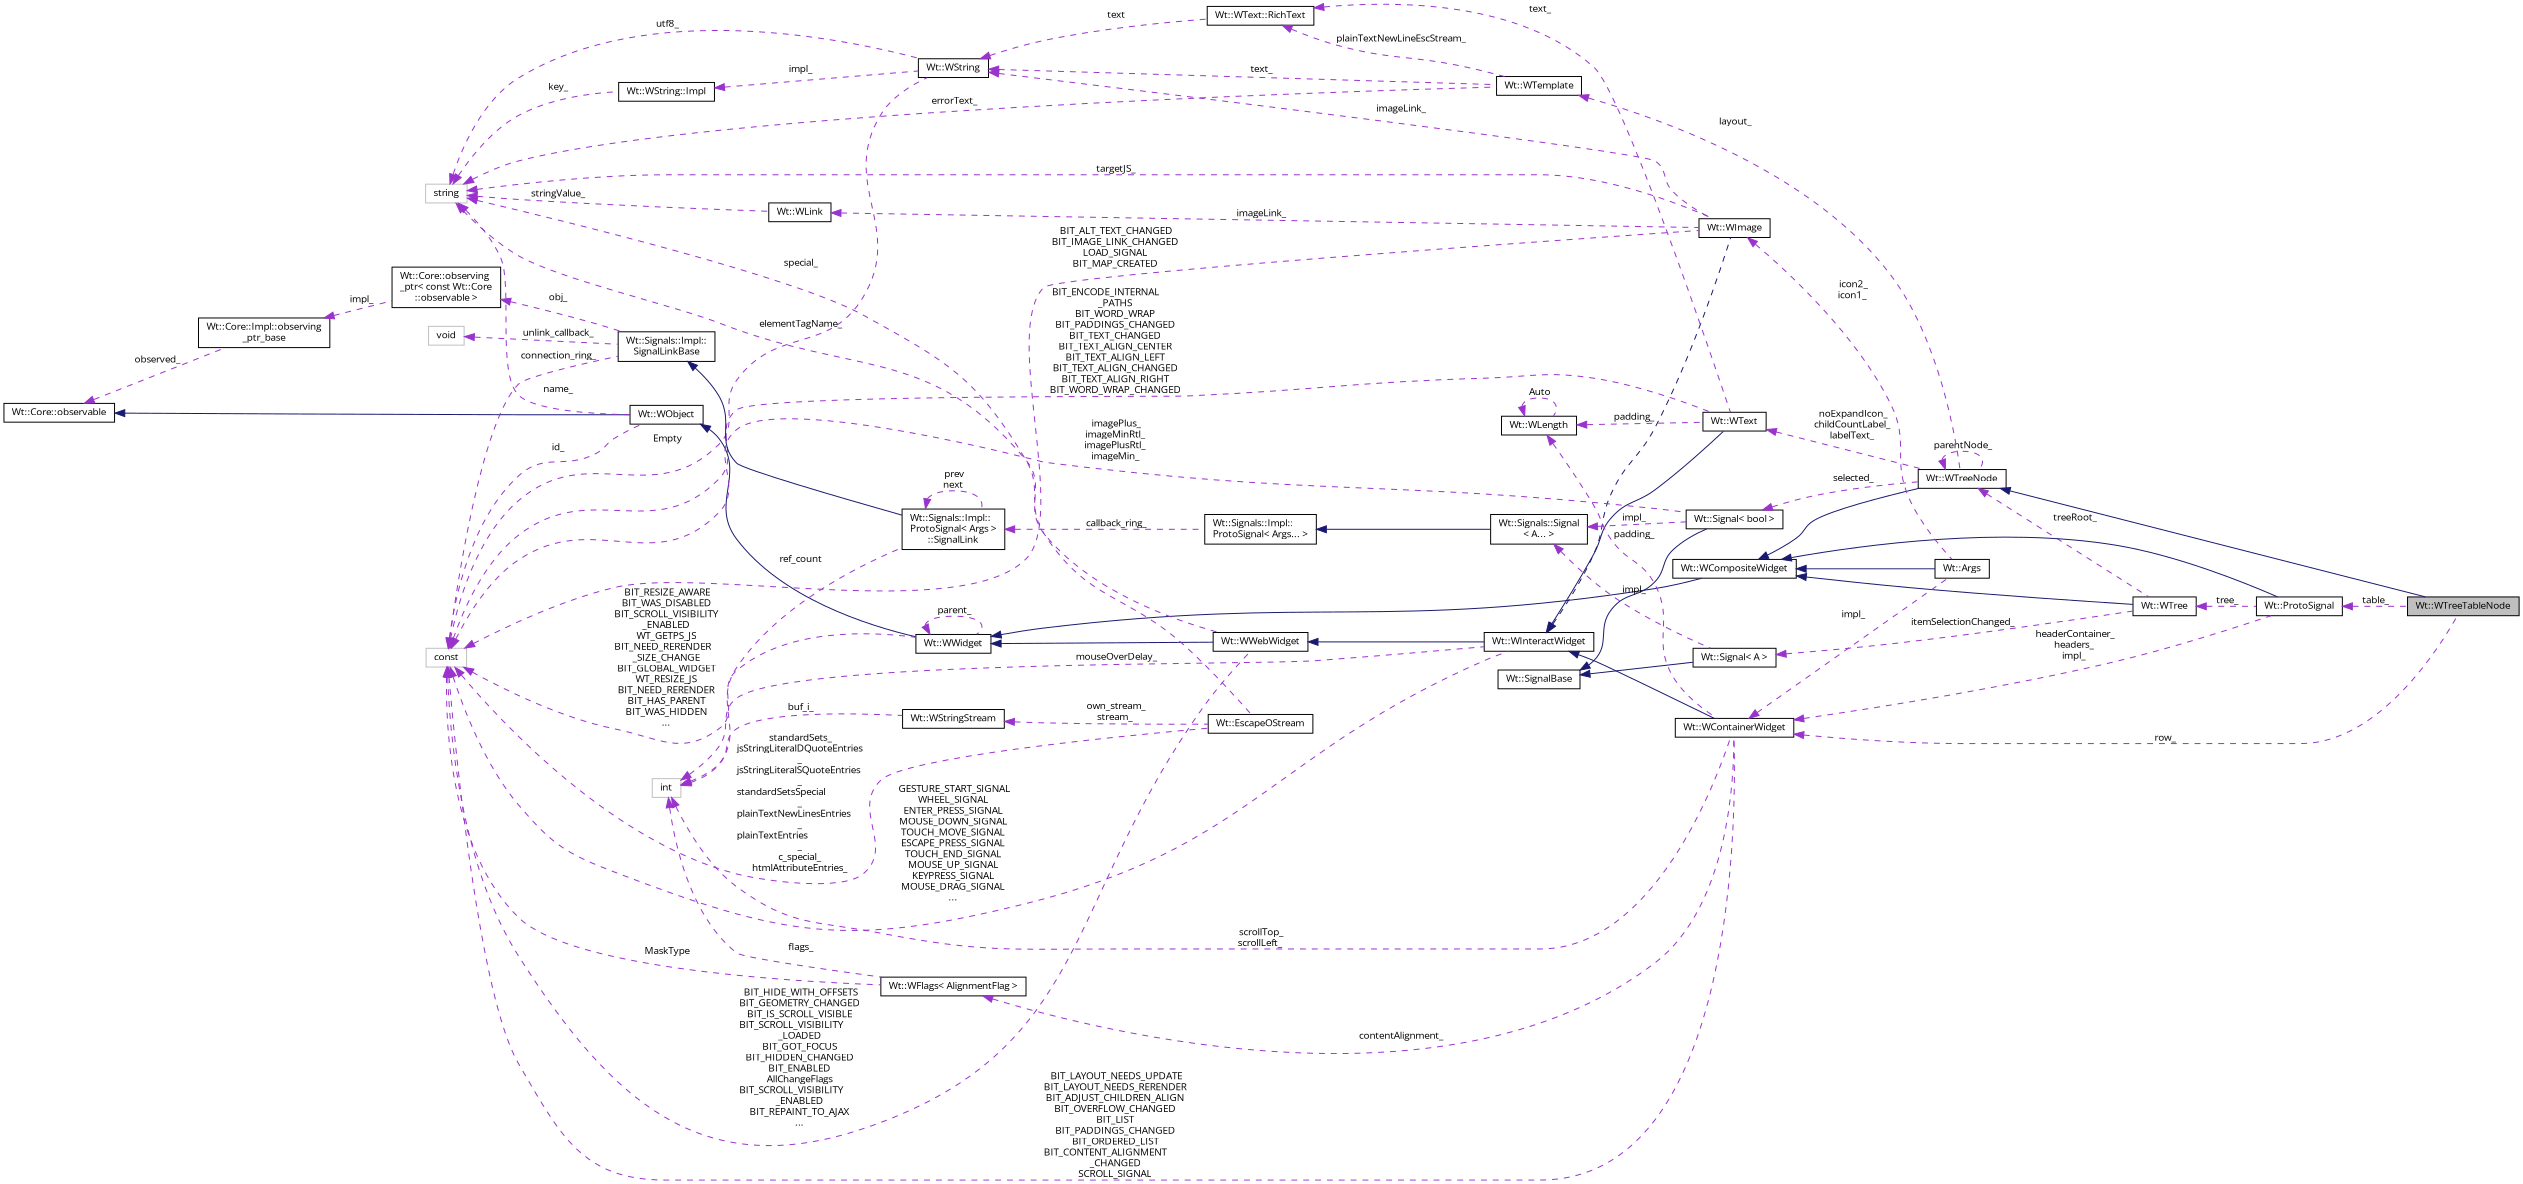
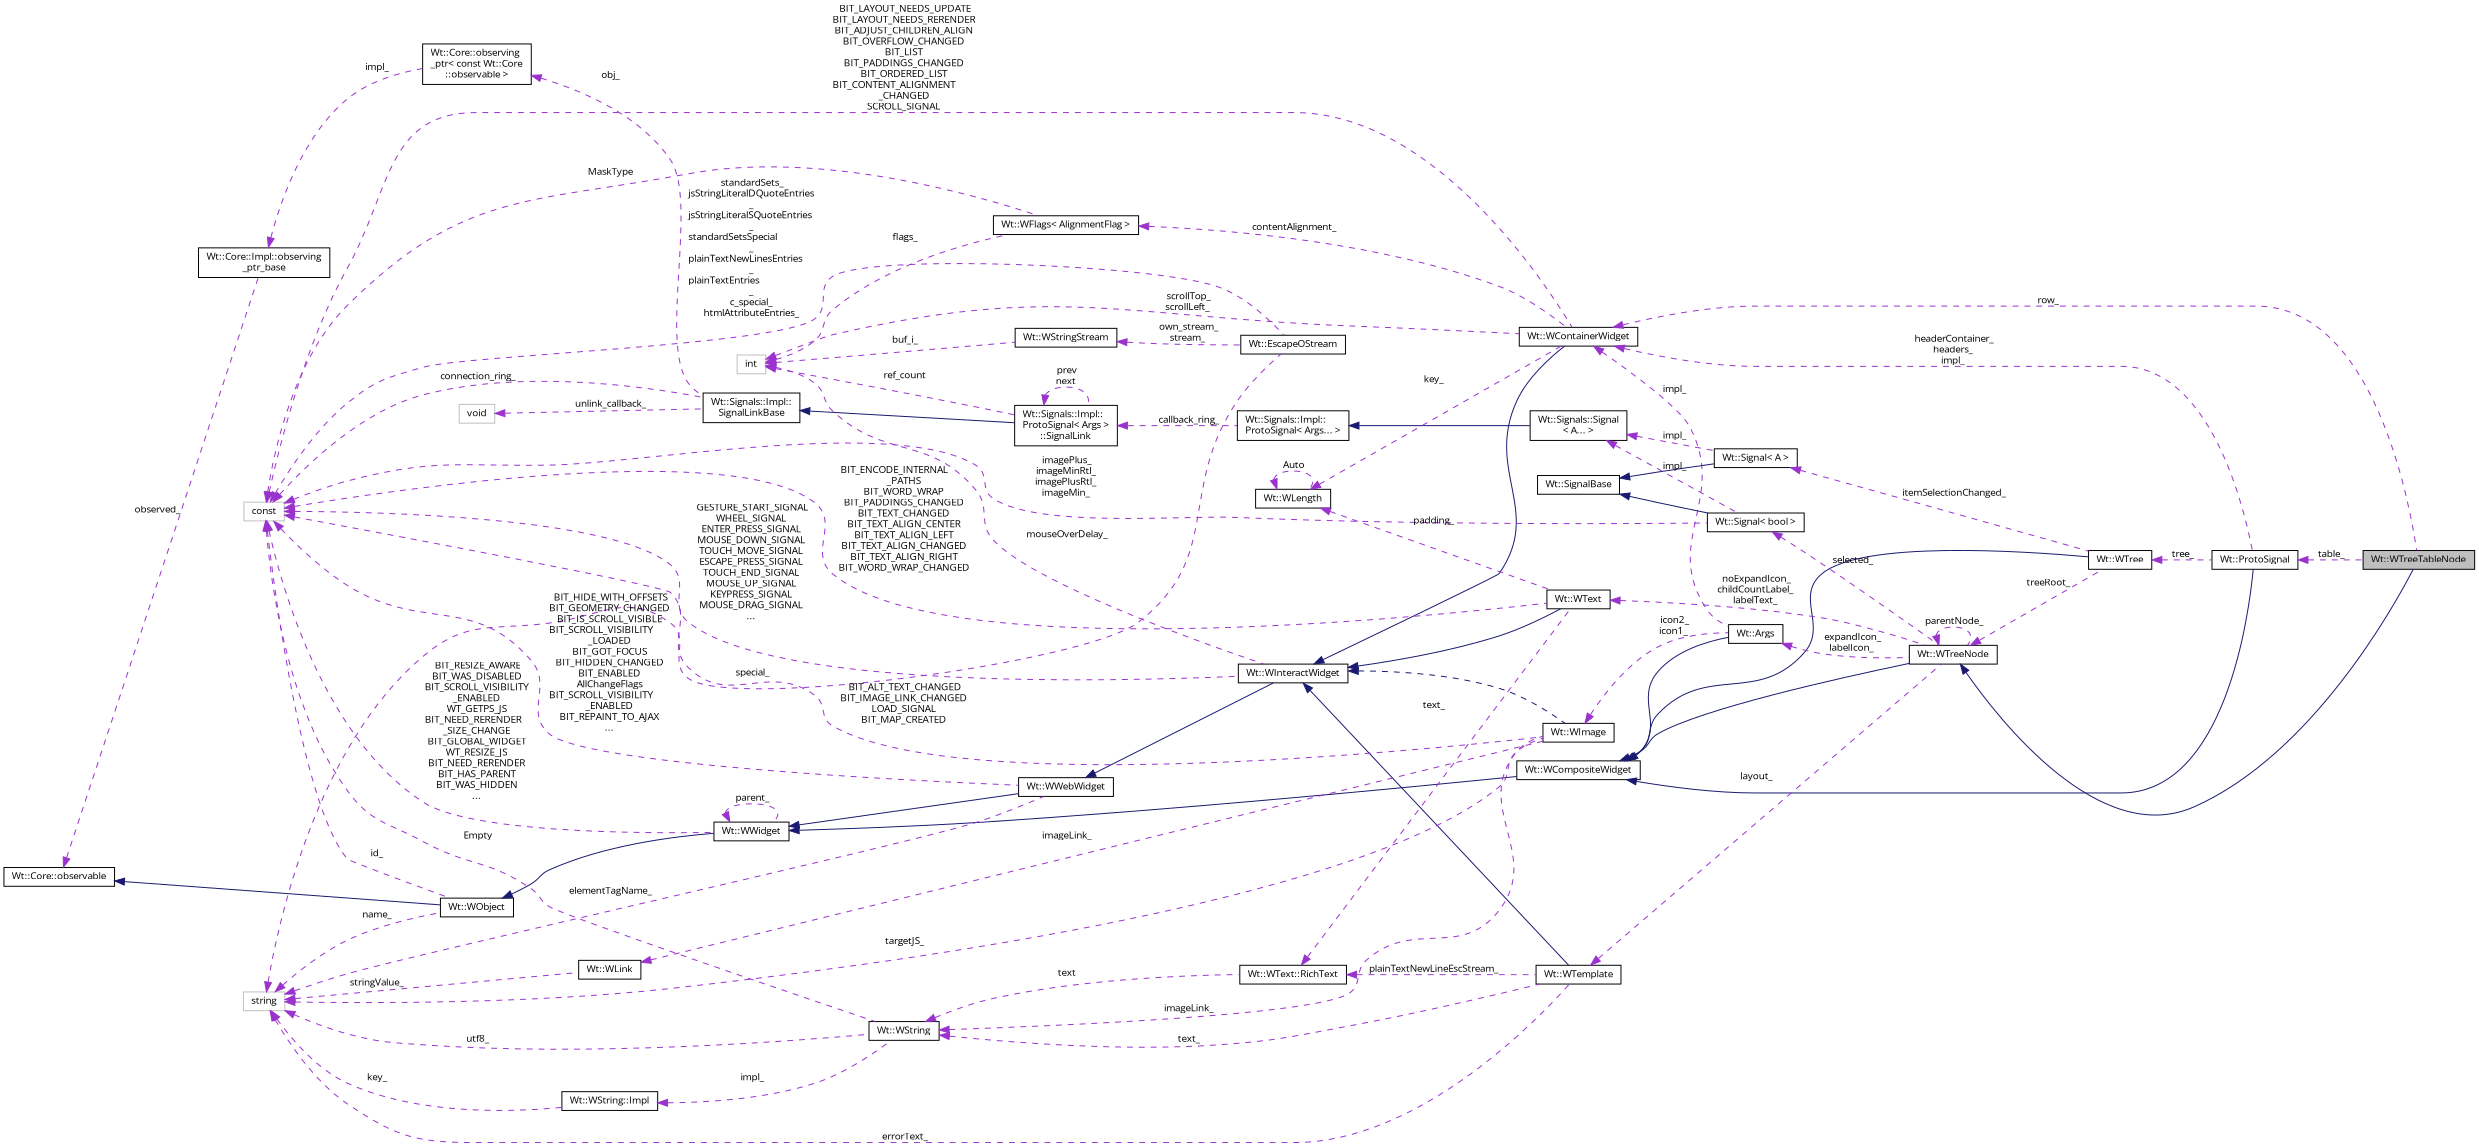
edge "Wt::WContainerWidget" -> "Wt::WLength": label " padding_" -> " key_"
edge "Wt::WTreeNode" -> "Wt::Args": added, label "expandIcon_ labelIcon_"
edge "Wt::WTemplate" -> "Wt::WInteractWidget": added
